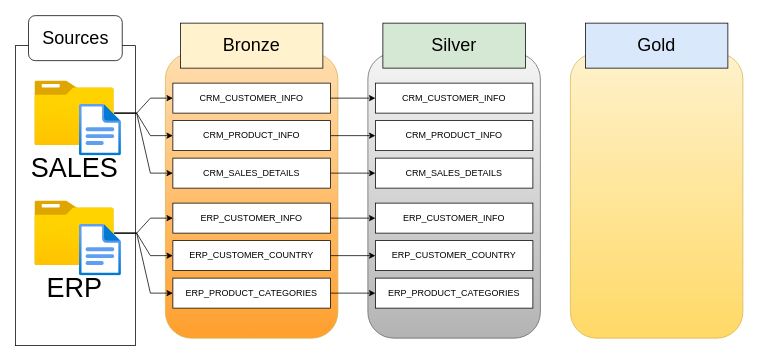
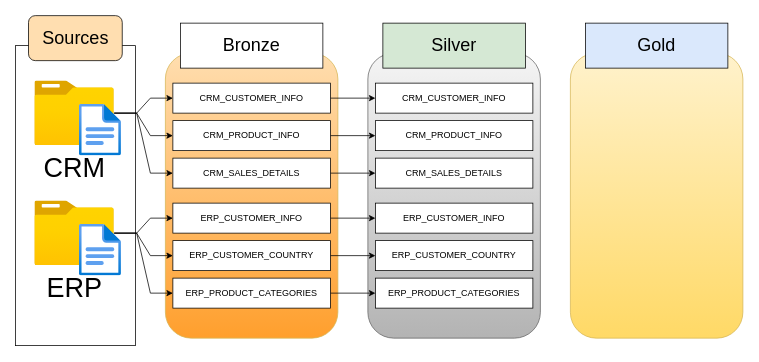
node "Sources": fillcolor #ffffff -> #ffdeb0
node "Bronze": fillcolor #fff2cc -> #ffffff
node "SALES": label "SALES" -> "CRM"
